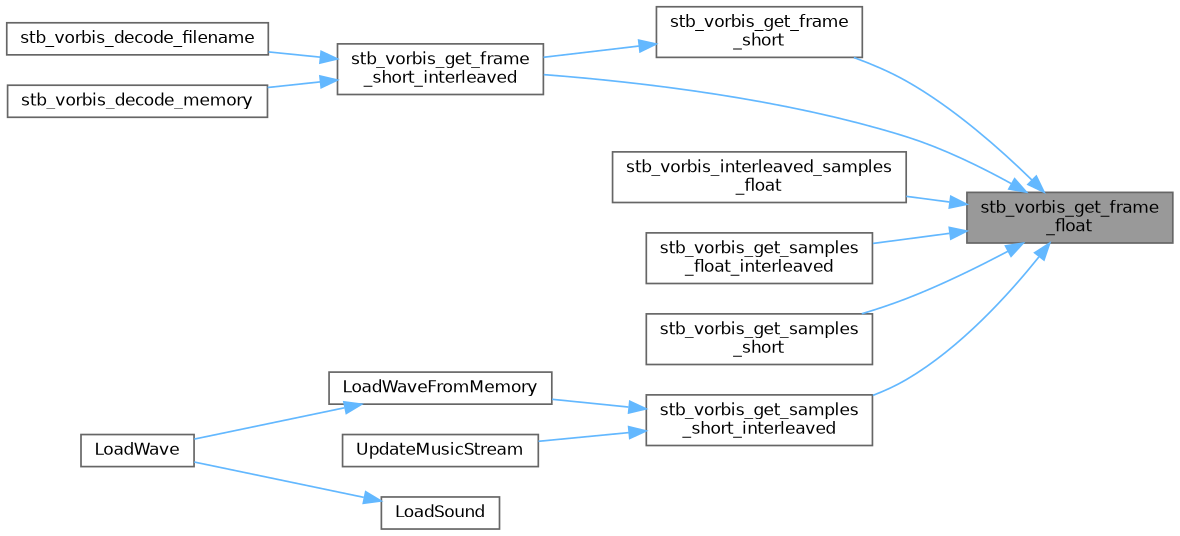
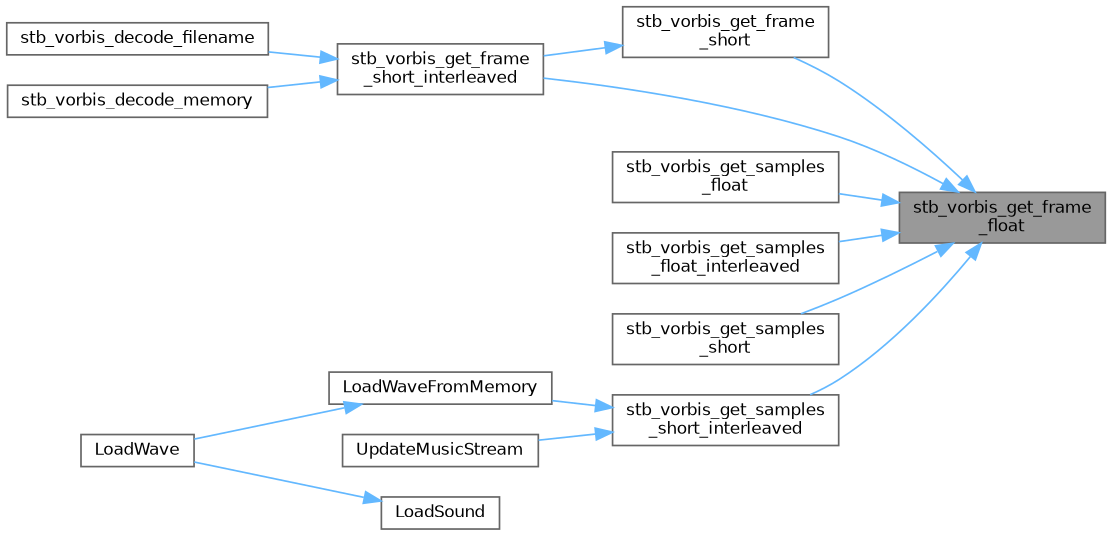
node "stb_vorbis_interleaved_samples _float": label "stb_vorbis_interleaved_samples _float" -> "stb_vorbis_get_samples _float"
